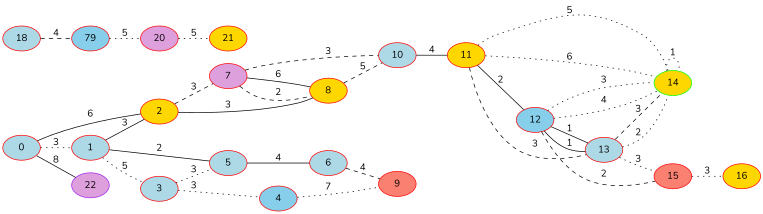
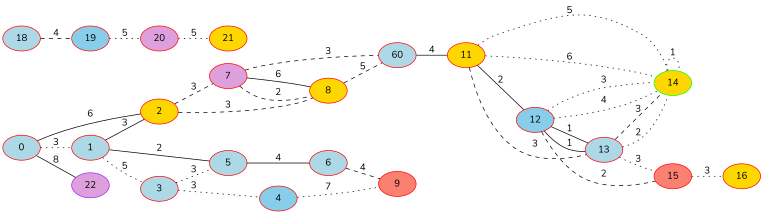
node "79": label "79" -> "19"
node "10": label "10" -> "60"
edge "8" -- "2": style solid -> dashed
